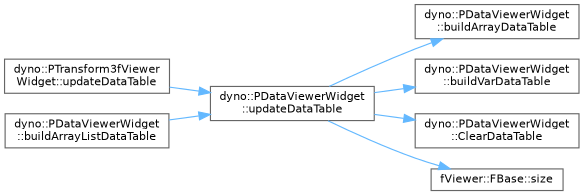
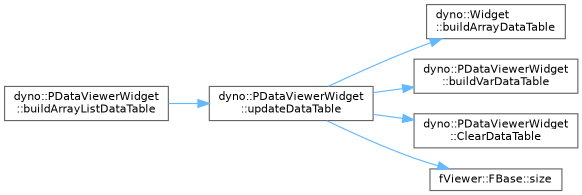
node "dyno::PDataViewerWidget ::buildArrayDataTable": label "dyno::PDataViewerWidget ::buildArrayDataTable" -> "dyno::Widget ::buildArrayDataTable"
node "dyno::PTransform3fViewer Widget::updateDataTable": removed
